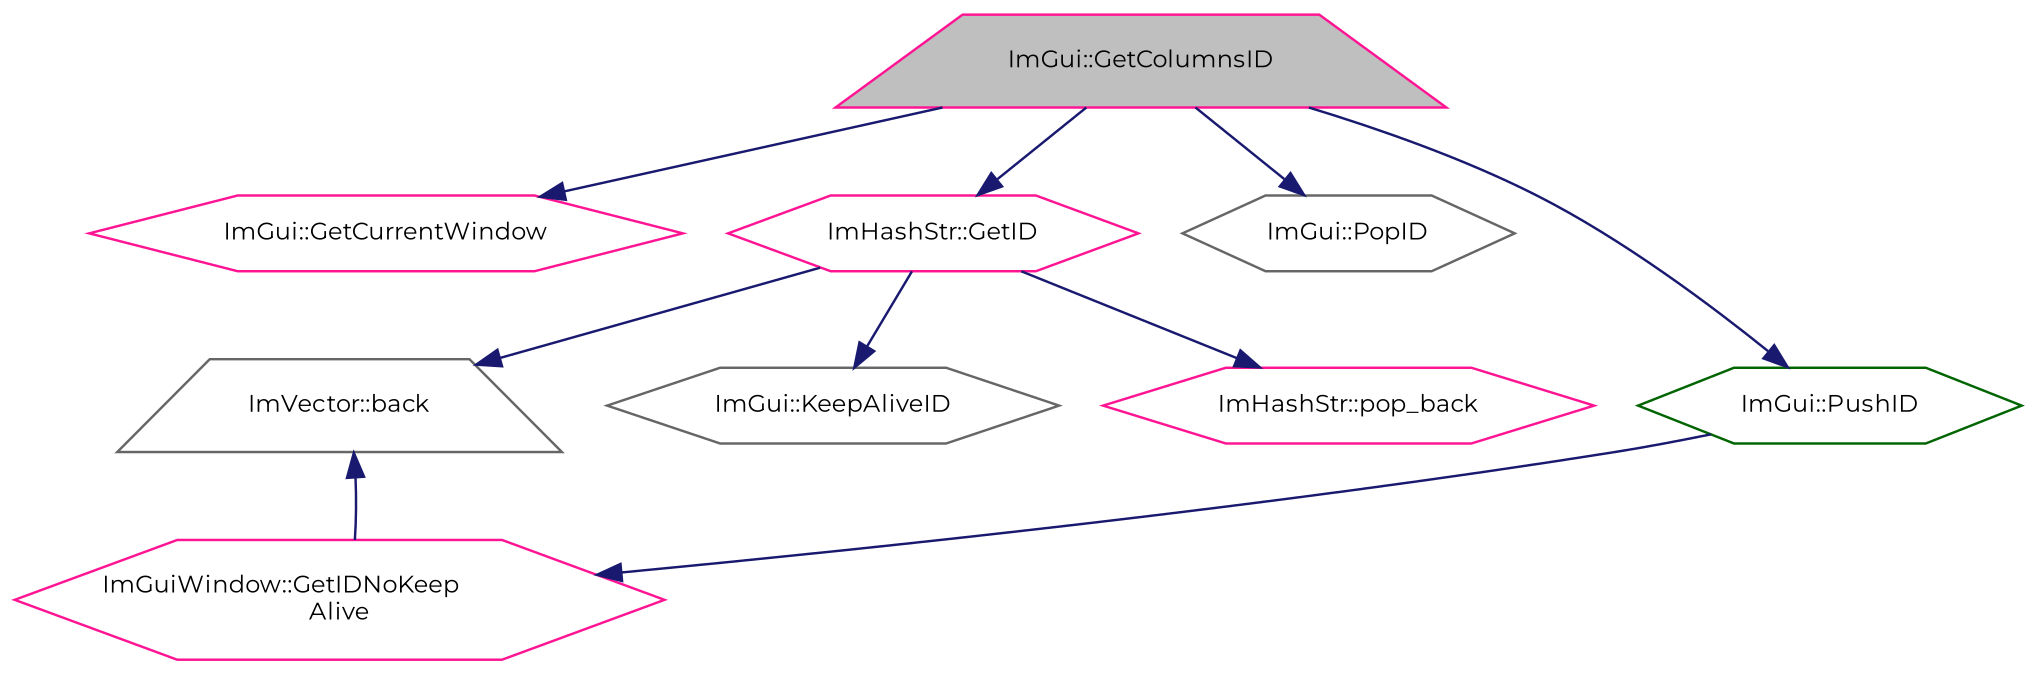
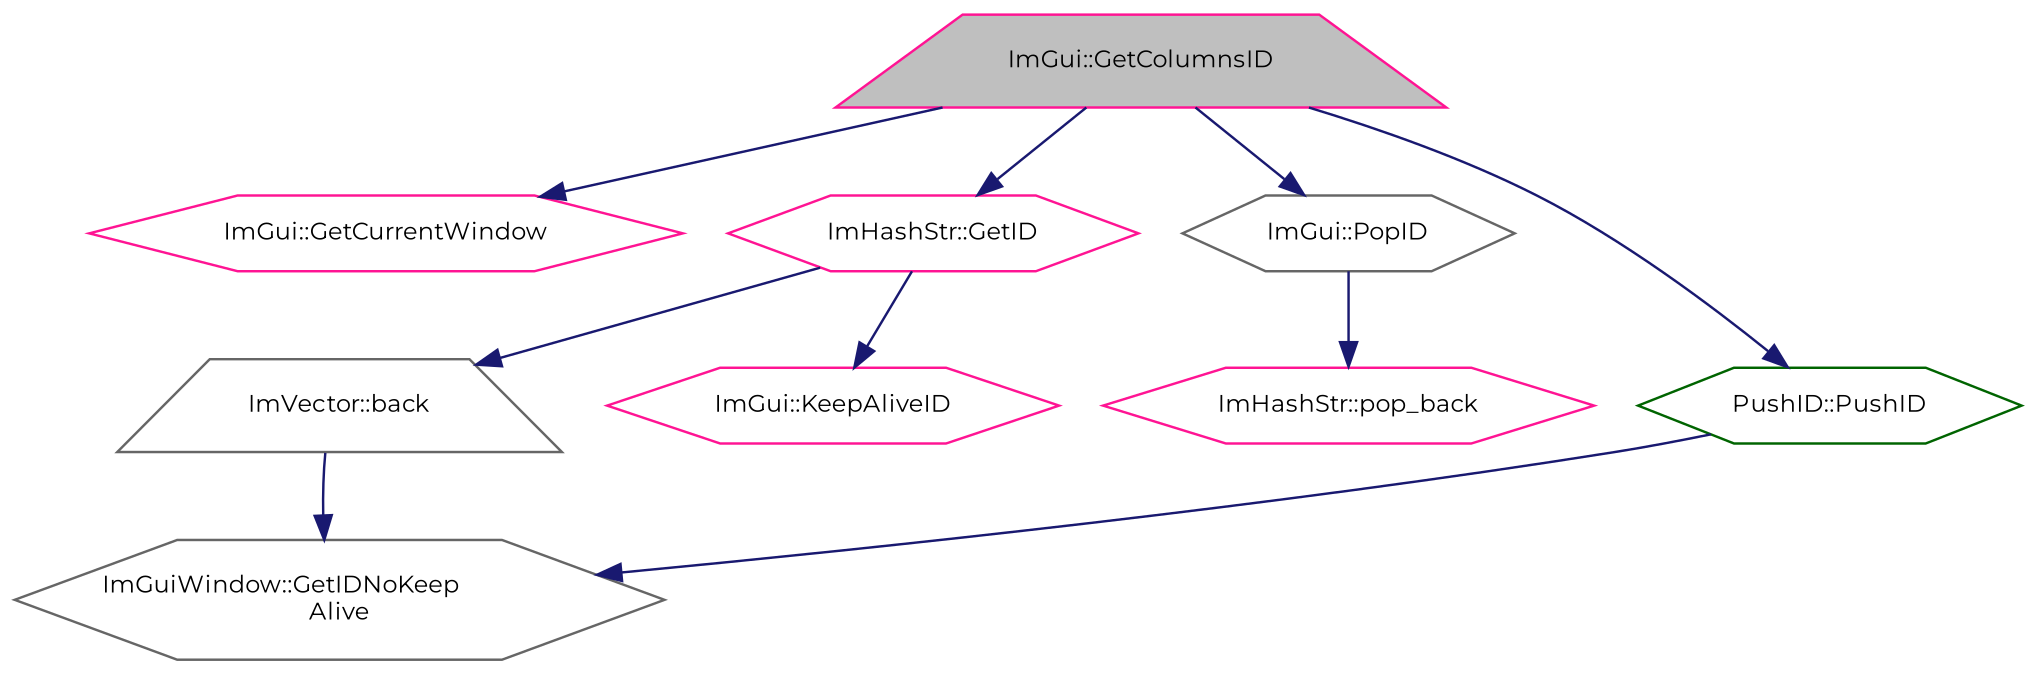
edge "ImHashStr::GetID" -> "ImHashStr::pop_back": now "ImGui::PopID" -> "ImHashStr::pop_back"
node "ImGui::KeepAliveID": color gray40 -> deeppink
node "ImGui::PushID": label "ImGui::PushID" -> "PushID::PushID"
edge "ImGuiWindow::GetIDNoKeep Alive" -> "ImVector::back": reversed
node "ImGuiWindow::GetIDNoKeep Alive": color deeppink -> gray40
